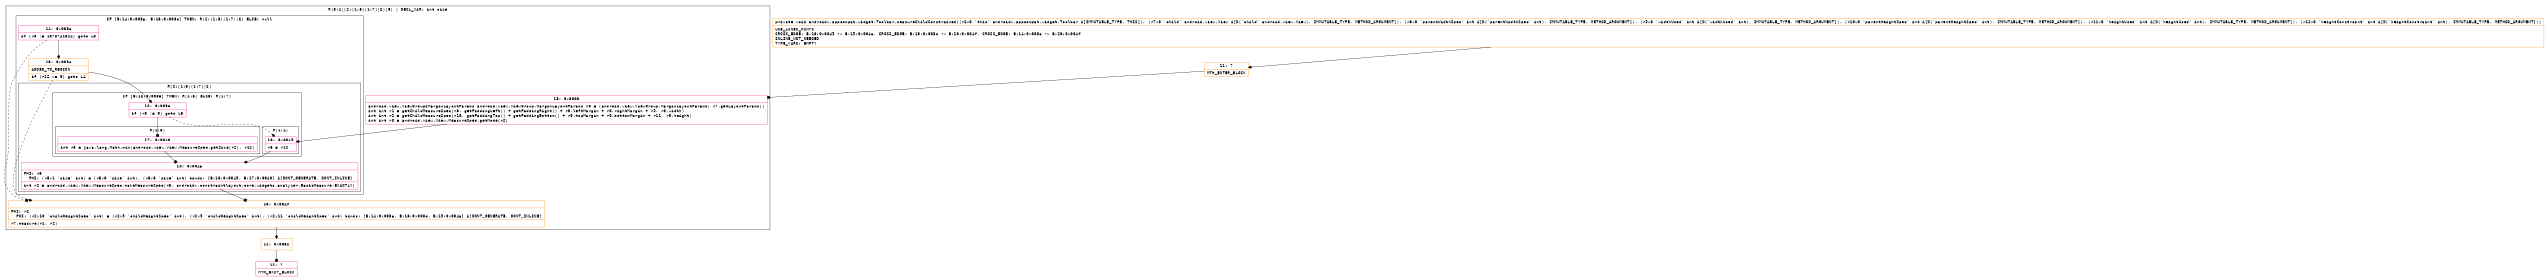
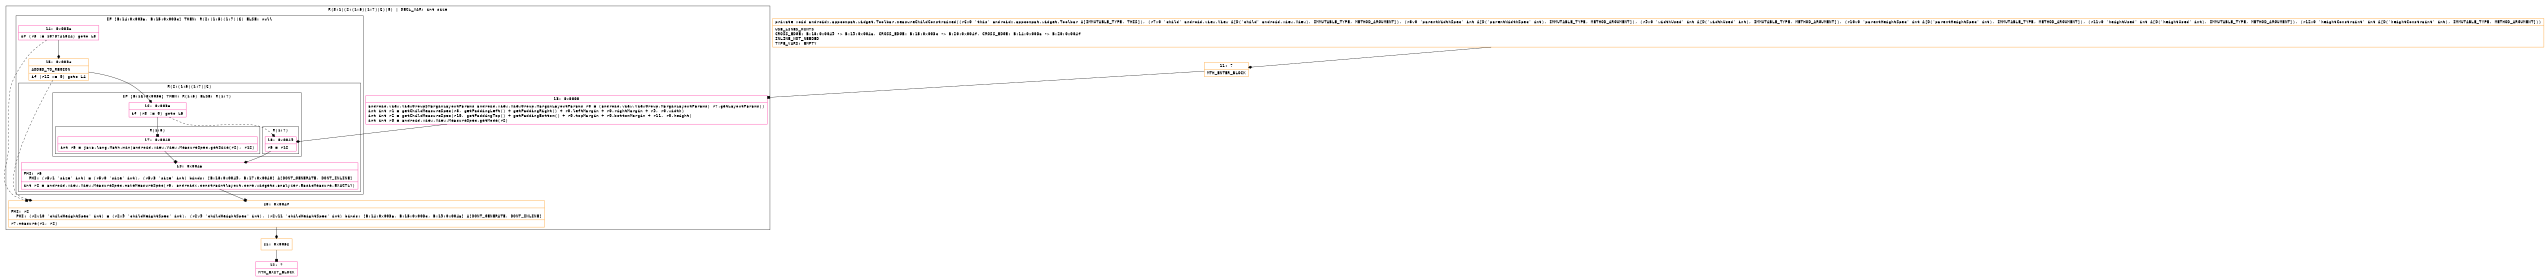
cluster "R(1:4)": label "R(1:4)" -> "R(1:7)"
